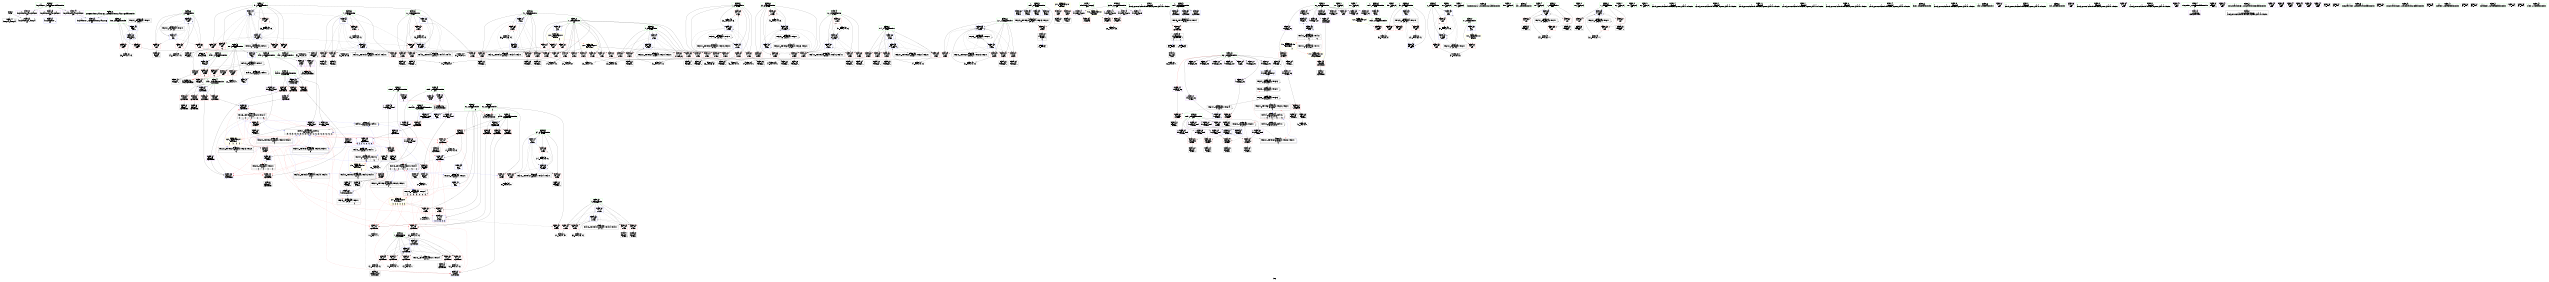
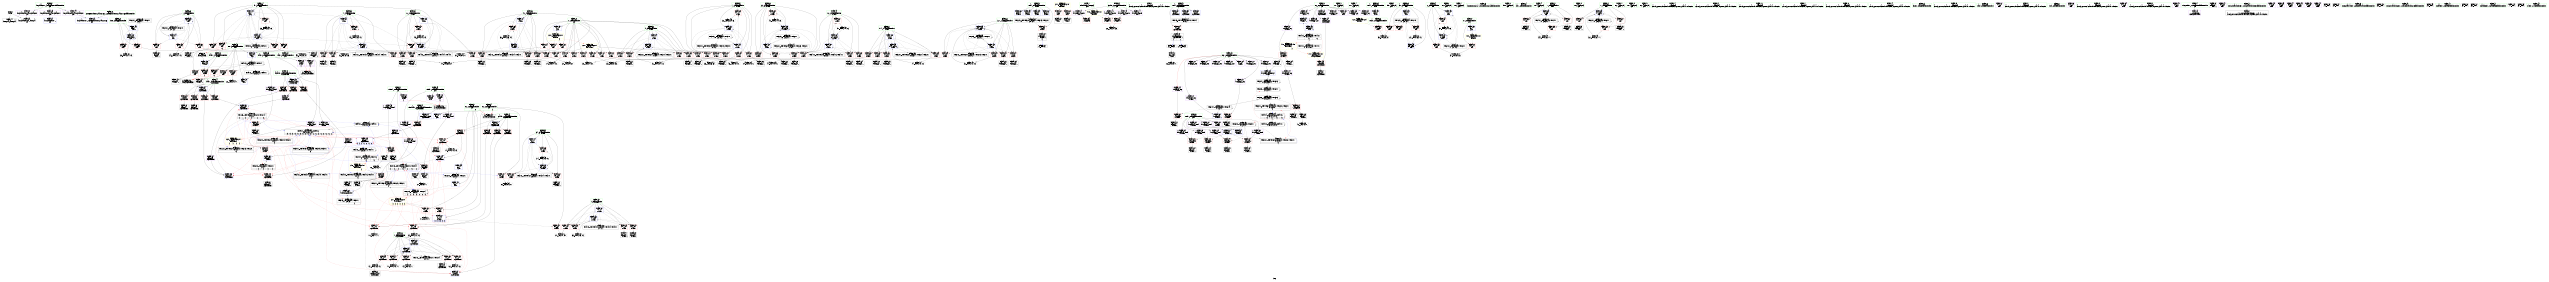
node "NodeID: 277": text "_Z4dummyObj" -> "_Z4testi"
